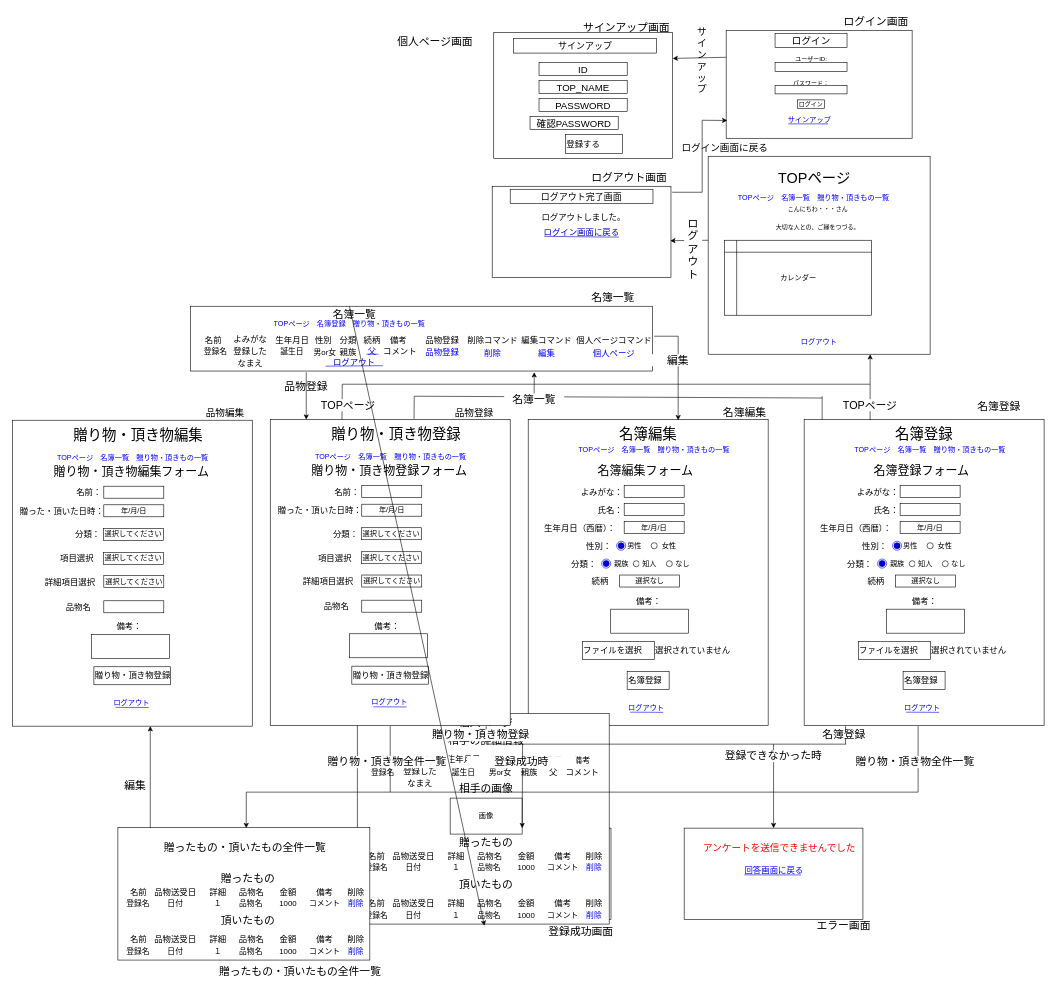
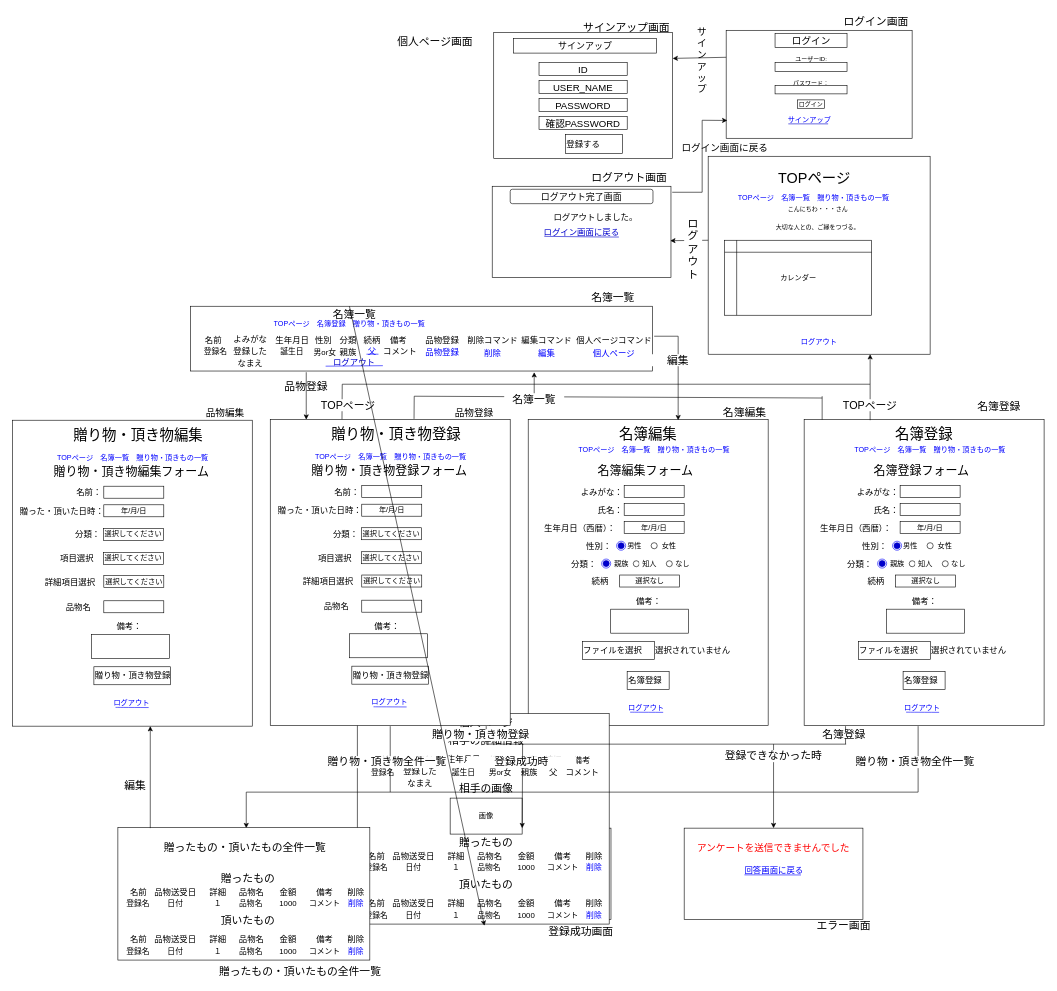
node "TOP_NAME": label "TOP_NAME" -> "USER_NAME"
node "確認PASSWORD": moved (574, 123) -> (583, 123)
node "ログアウト完了画面": shape rectangle -> rounded rectangle
node "ログアウトしました。": moved (584, 217) -> (596, 217)
node "アンケートを送信できませんでした": moved (780, 848) -> (774, 848)
